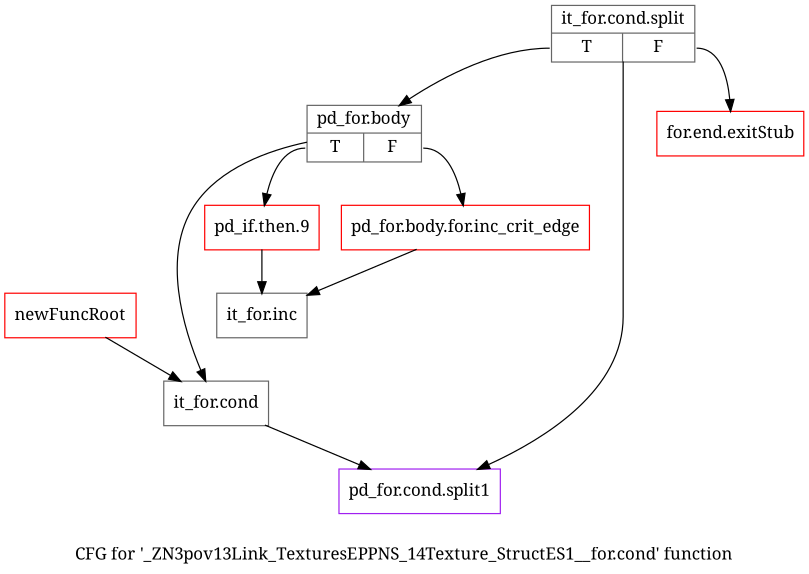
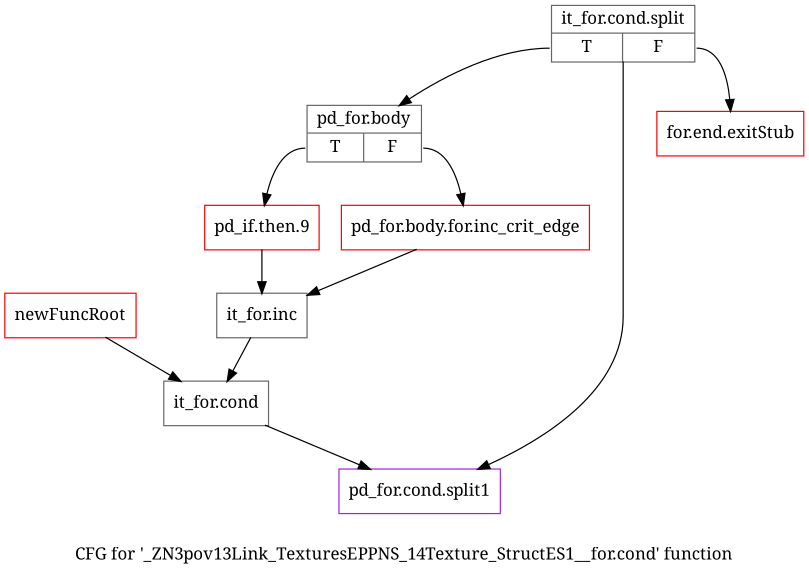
edge "pd_for.body" -> "it_for.cond": now "it_for.inc" -> "it_for.cond"
